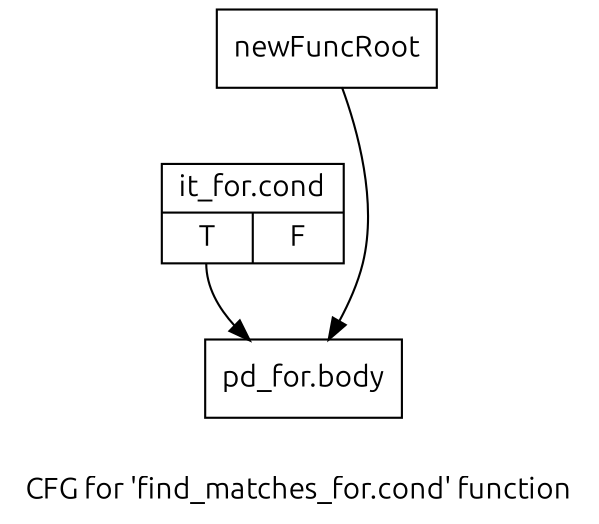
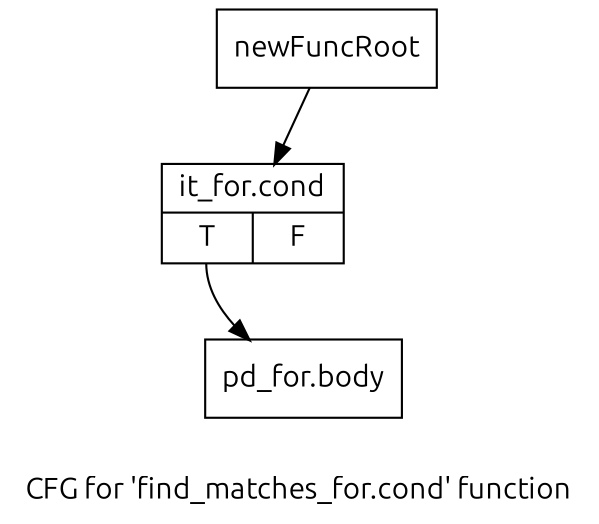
edge "newFuncRoot" -> "pd_for.body": now "newFuncRoot" -> "it_for.cond"
